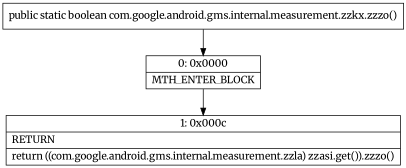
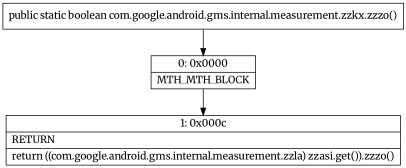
node "0: 0x0000": text "MTH_ENTER_BLOCK" -> "MTH_MTH_BLOCK"
